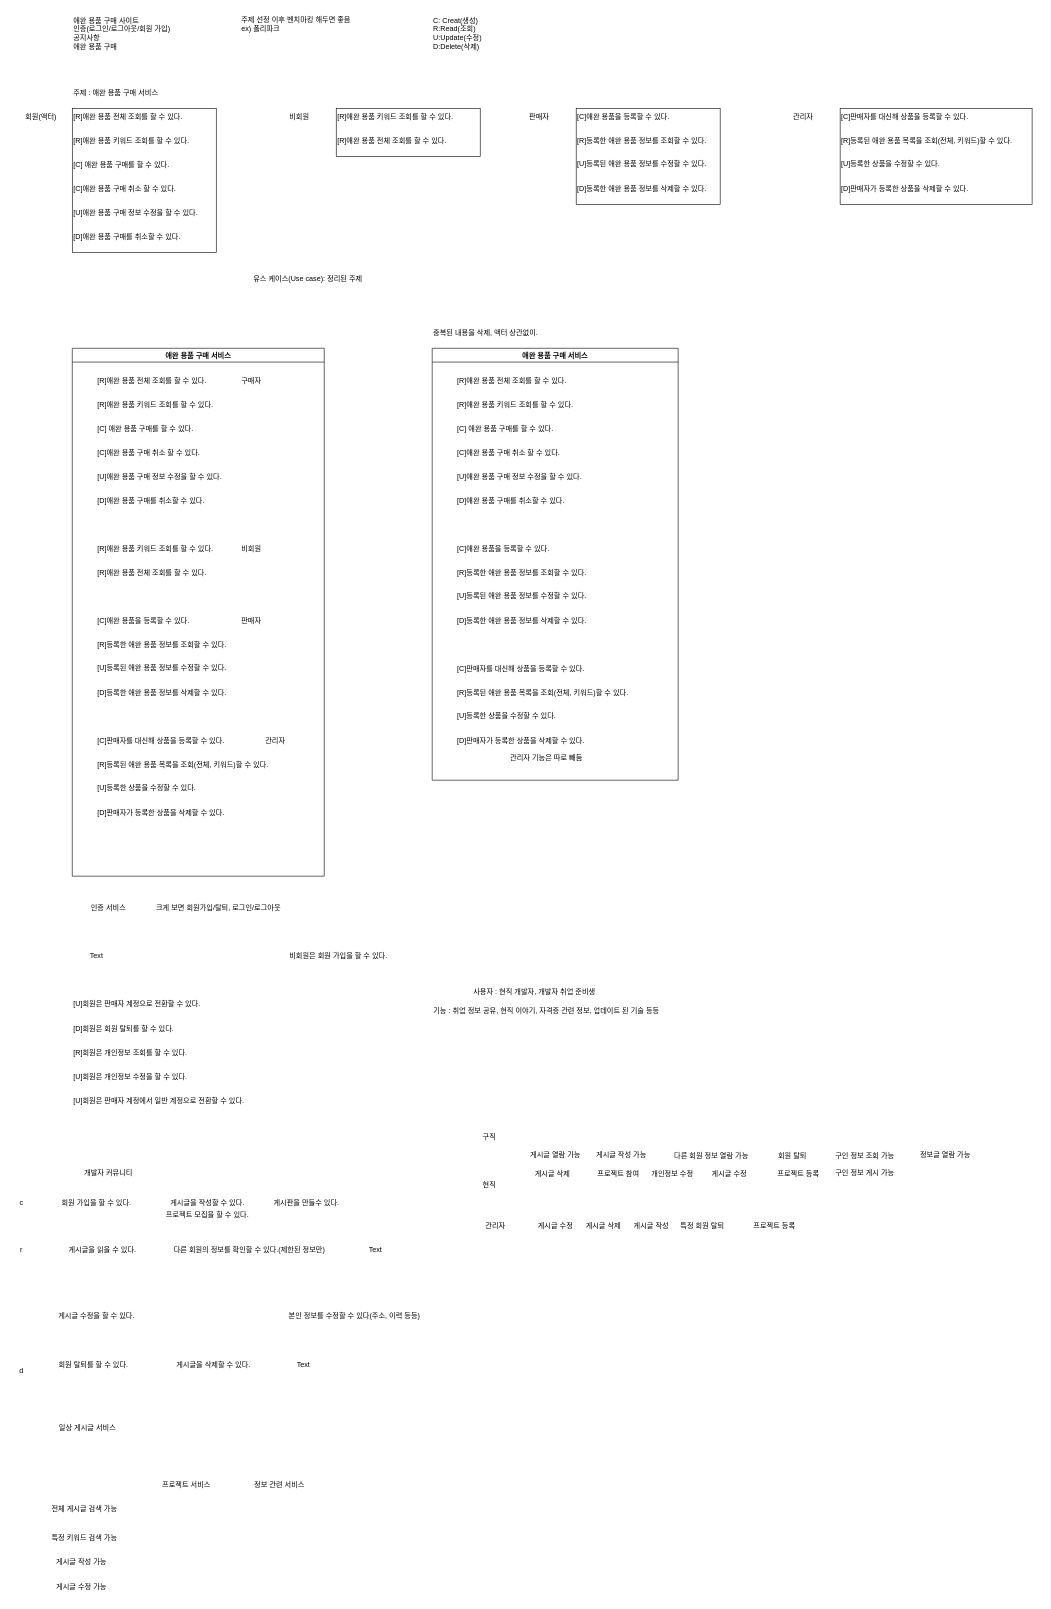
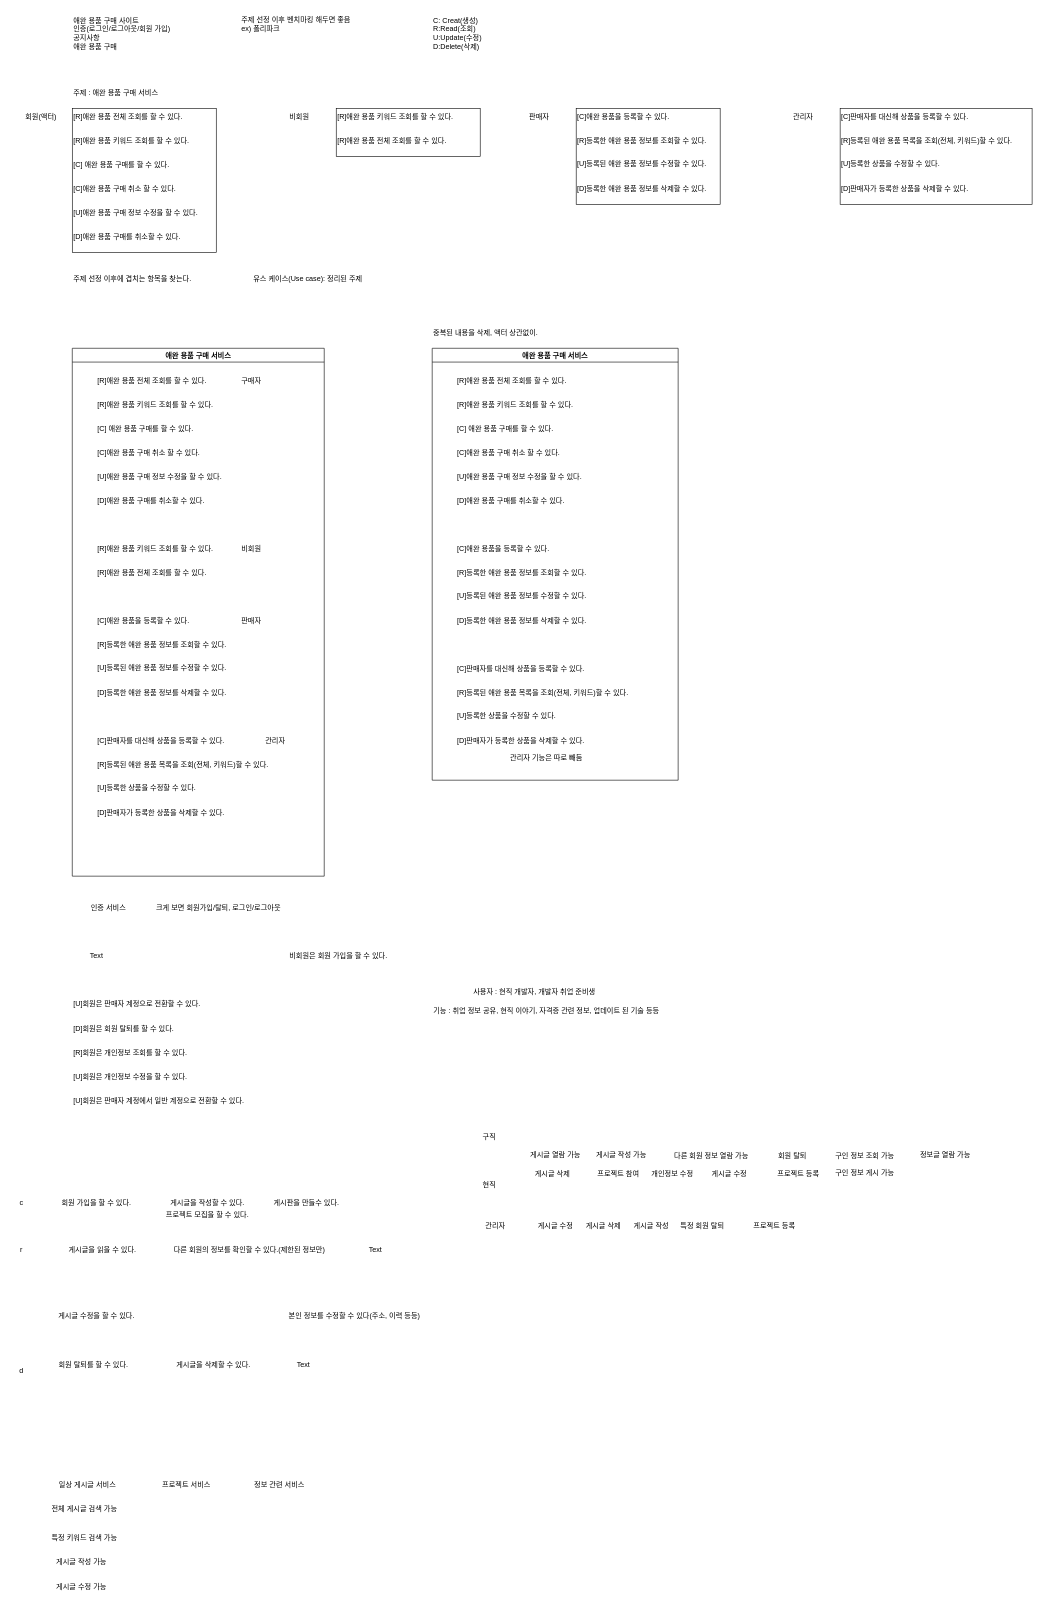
node "주제 선정 이후에 겹치는 항목을 찾는다.": added
node "개발자 커뮤니티": removed
node "일상 게시글 서비스": moved (87, 1428) -> (87, 1485)
